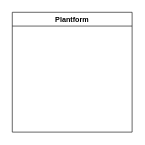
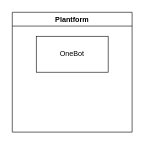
node "OneBot": added
